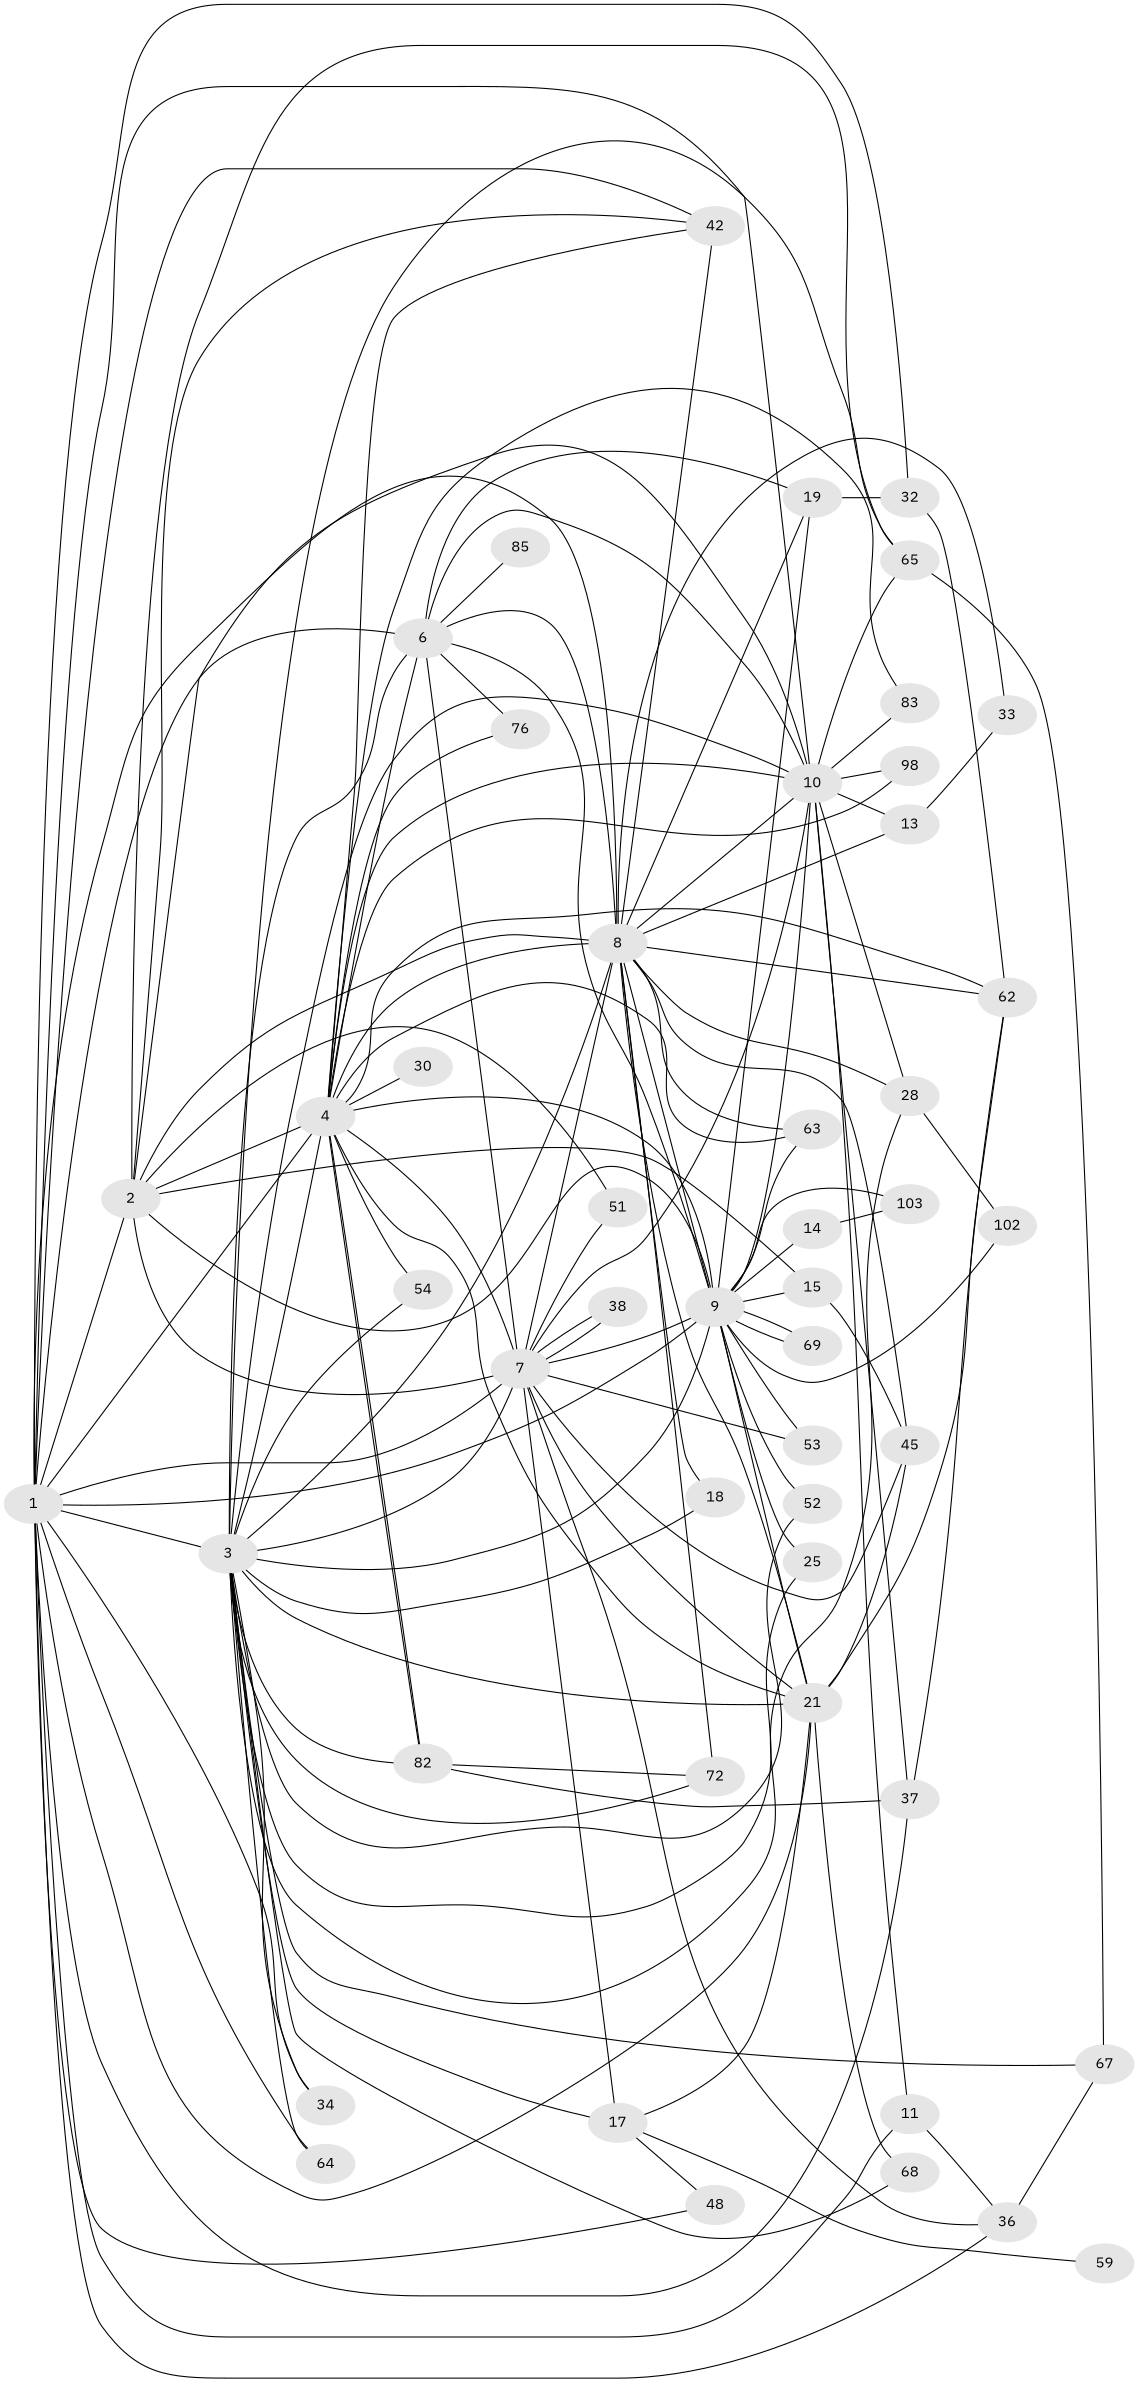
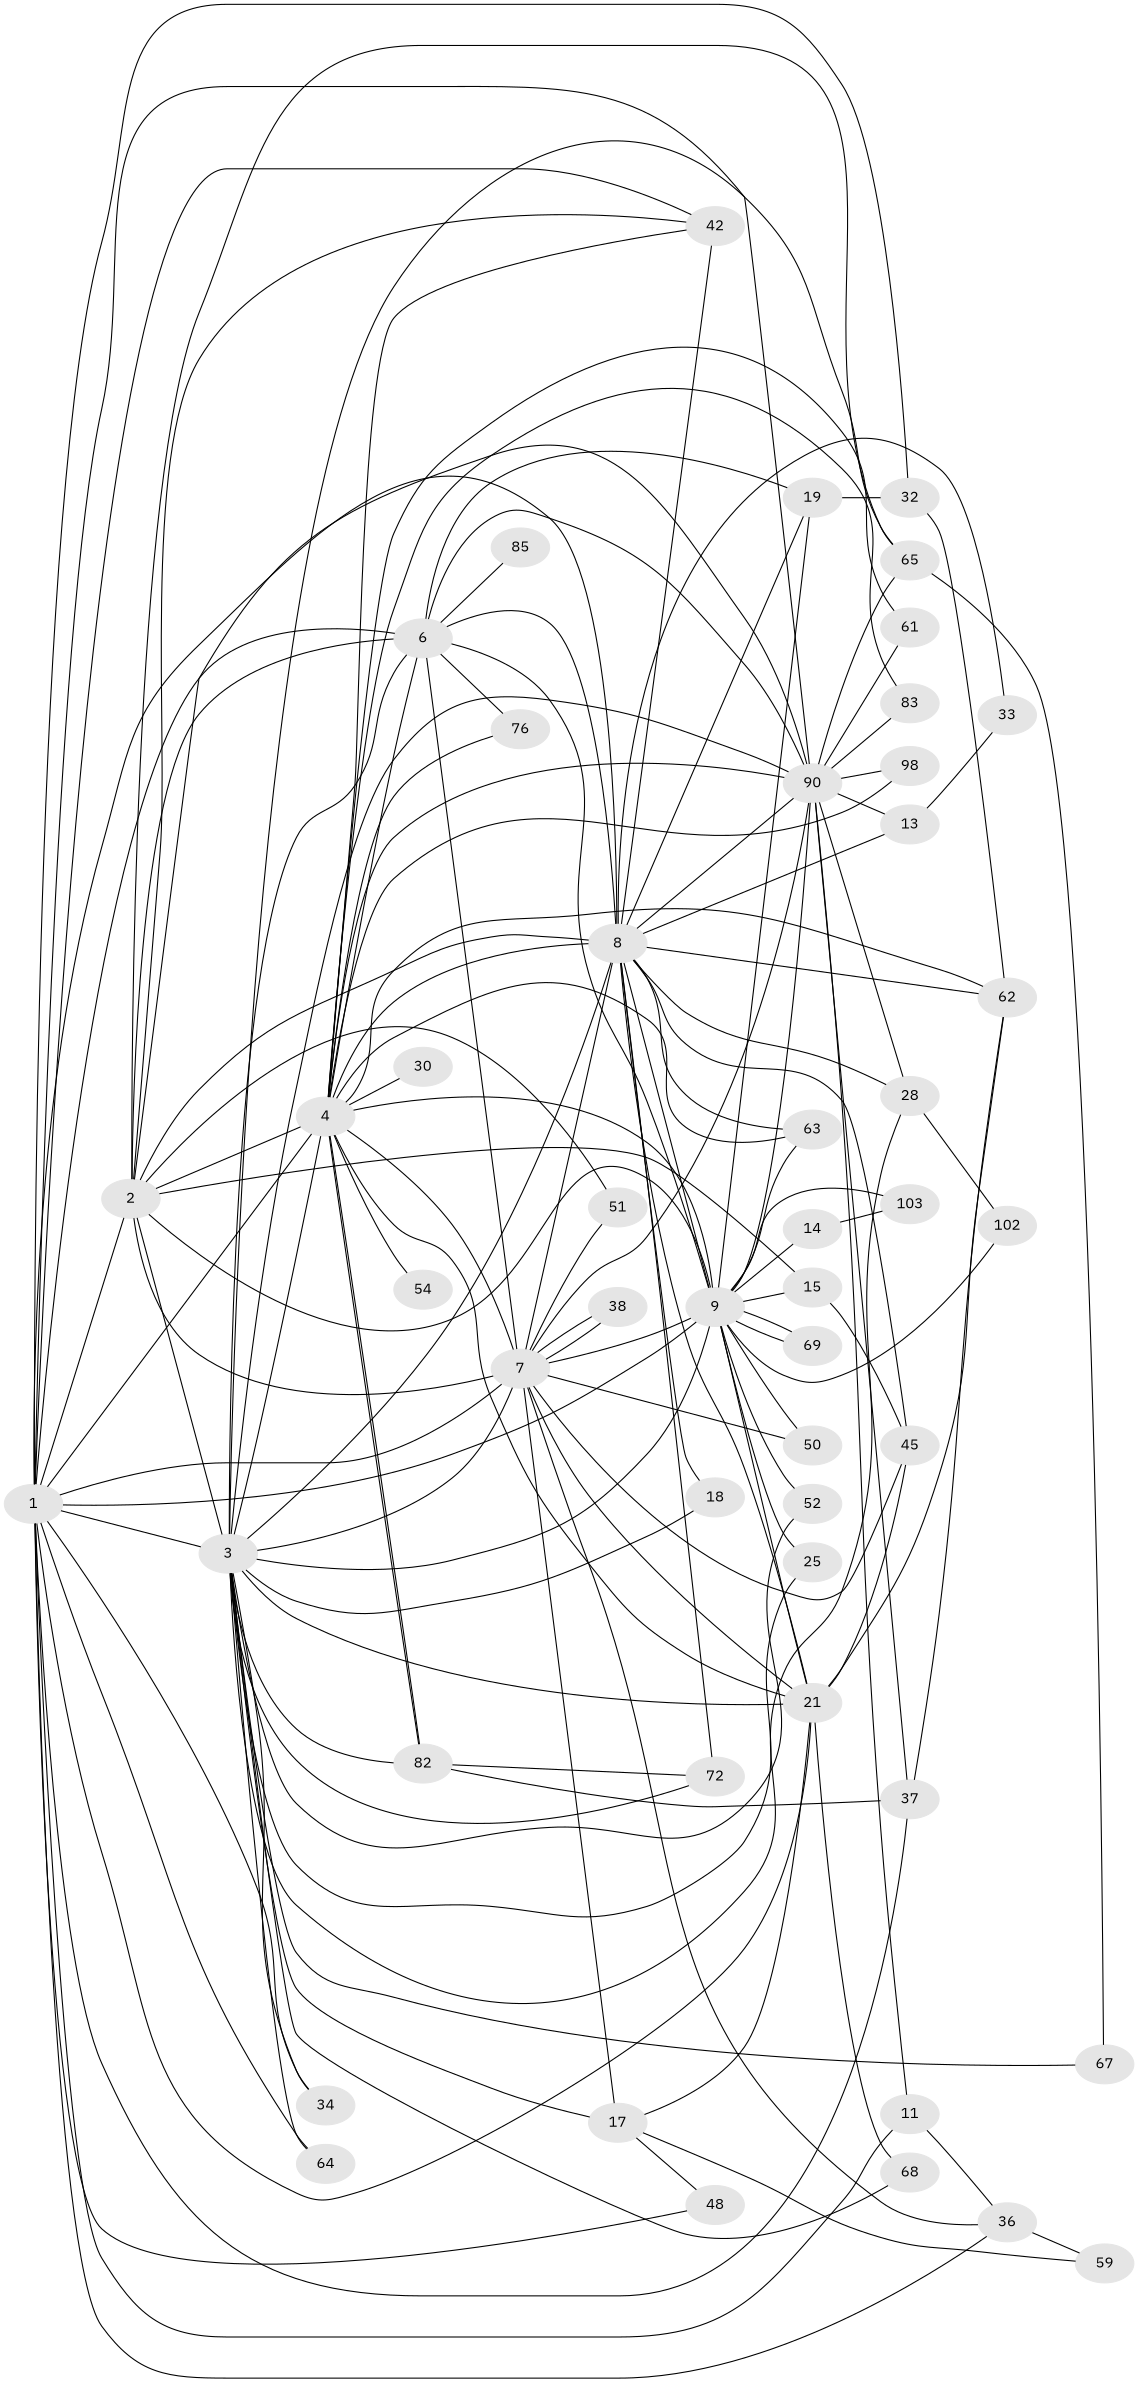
node "61": added
node "10": label "10" -> "90"
edge "6" -- "2": added
edge "54" -- "3": now "2" -- "3"
node "53": label "53" -> "50"
edge "67" -- "36": now "59" -- "36"
